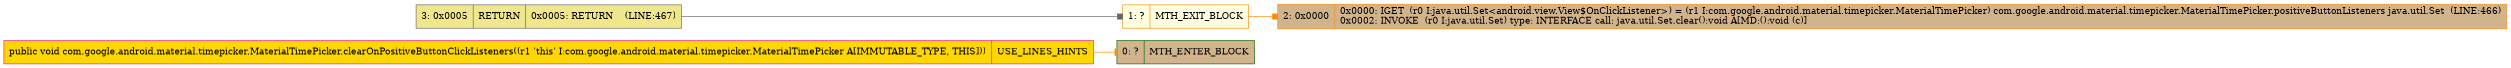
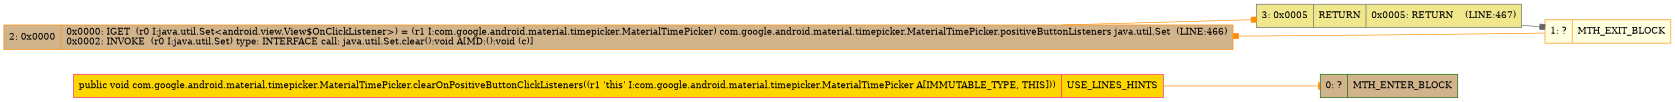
edge "2: 0x0000" -> "3: 0x0005": added
